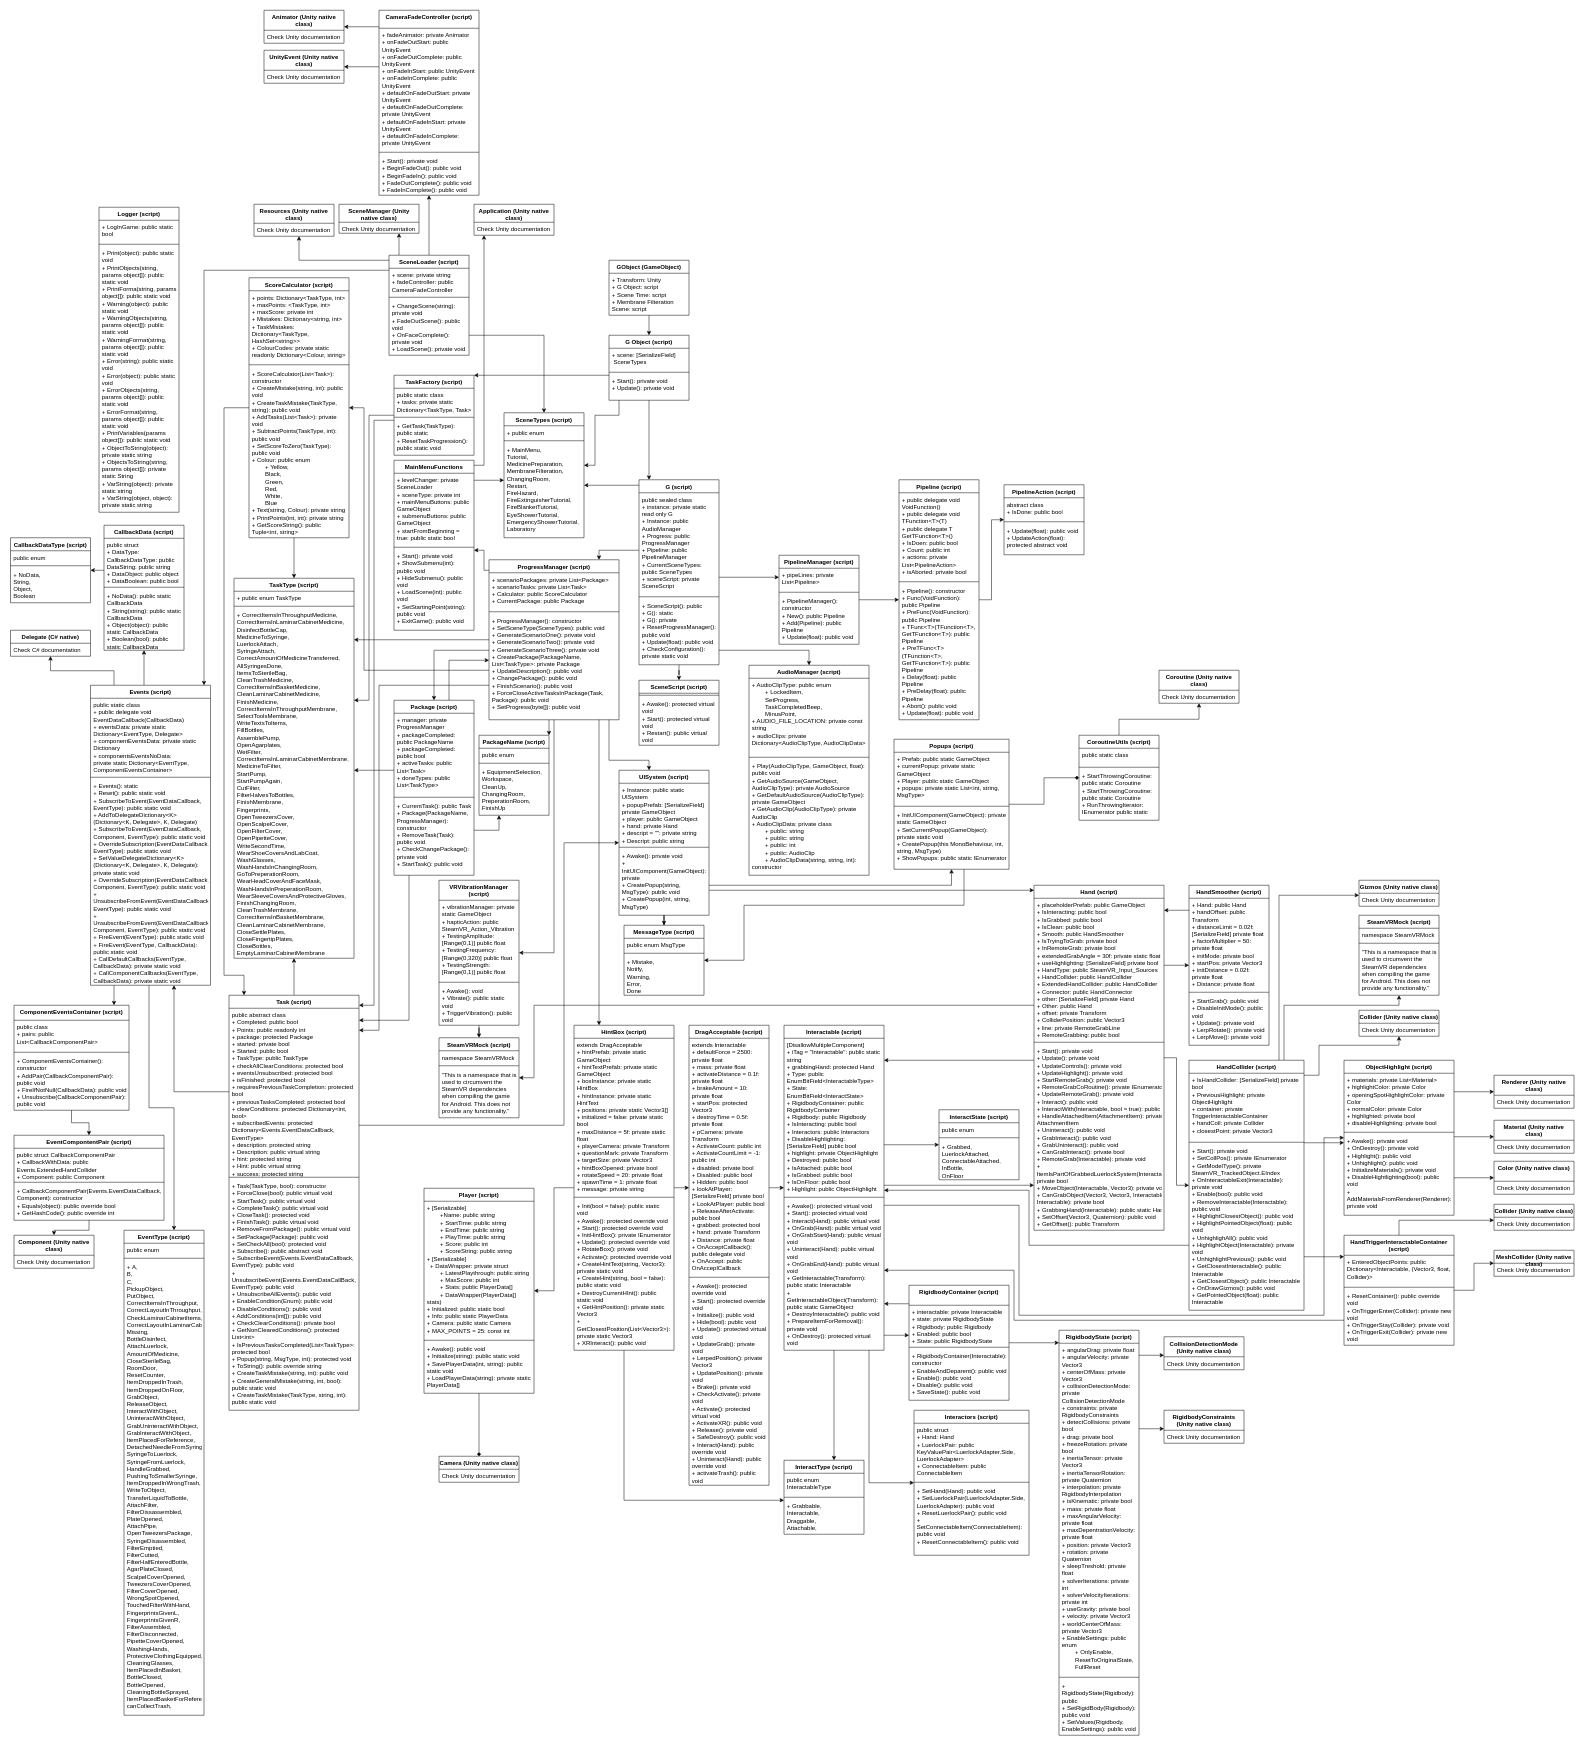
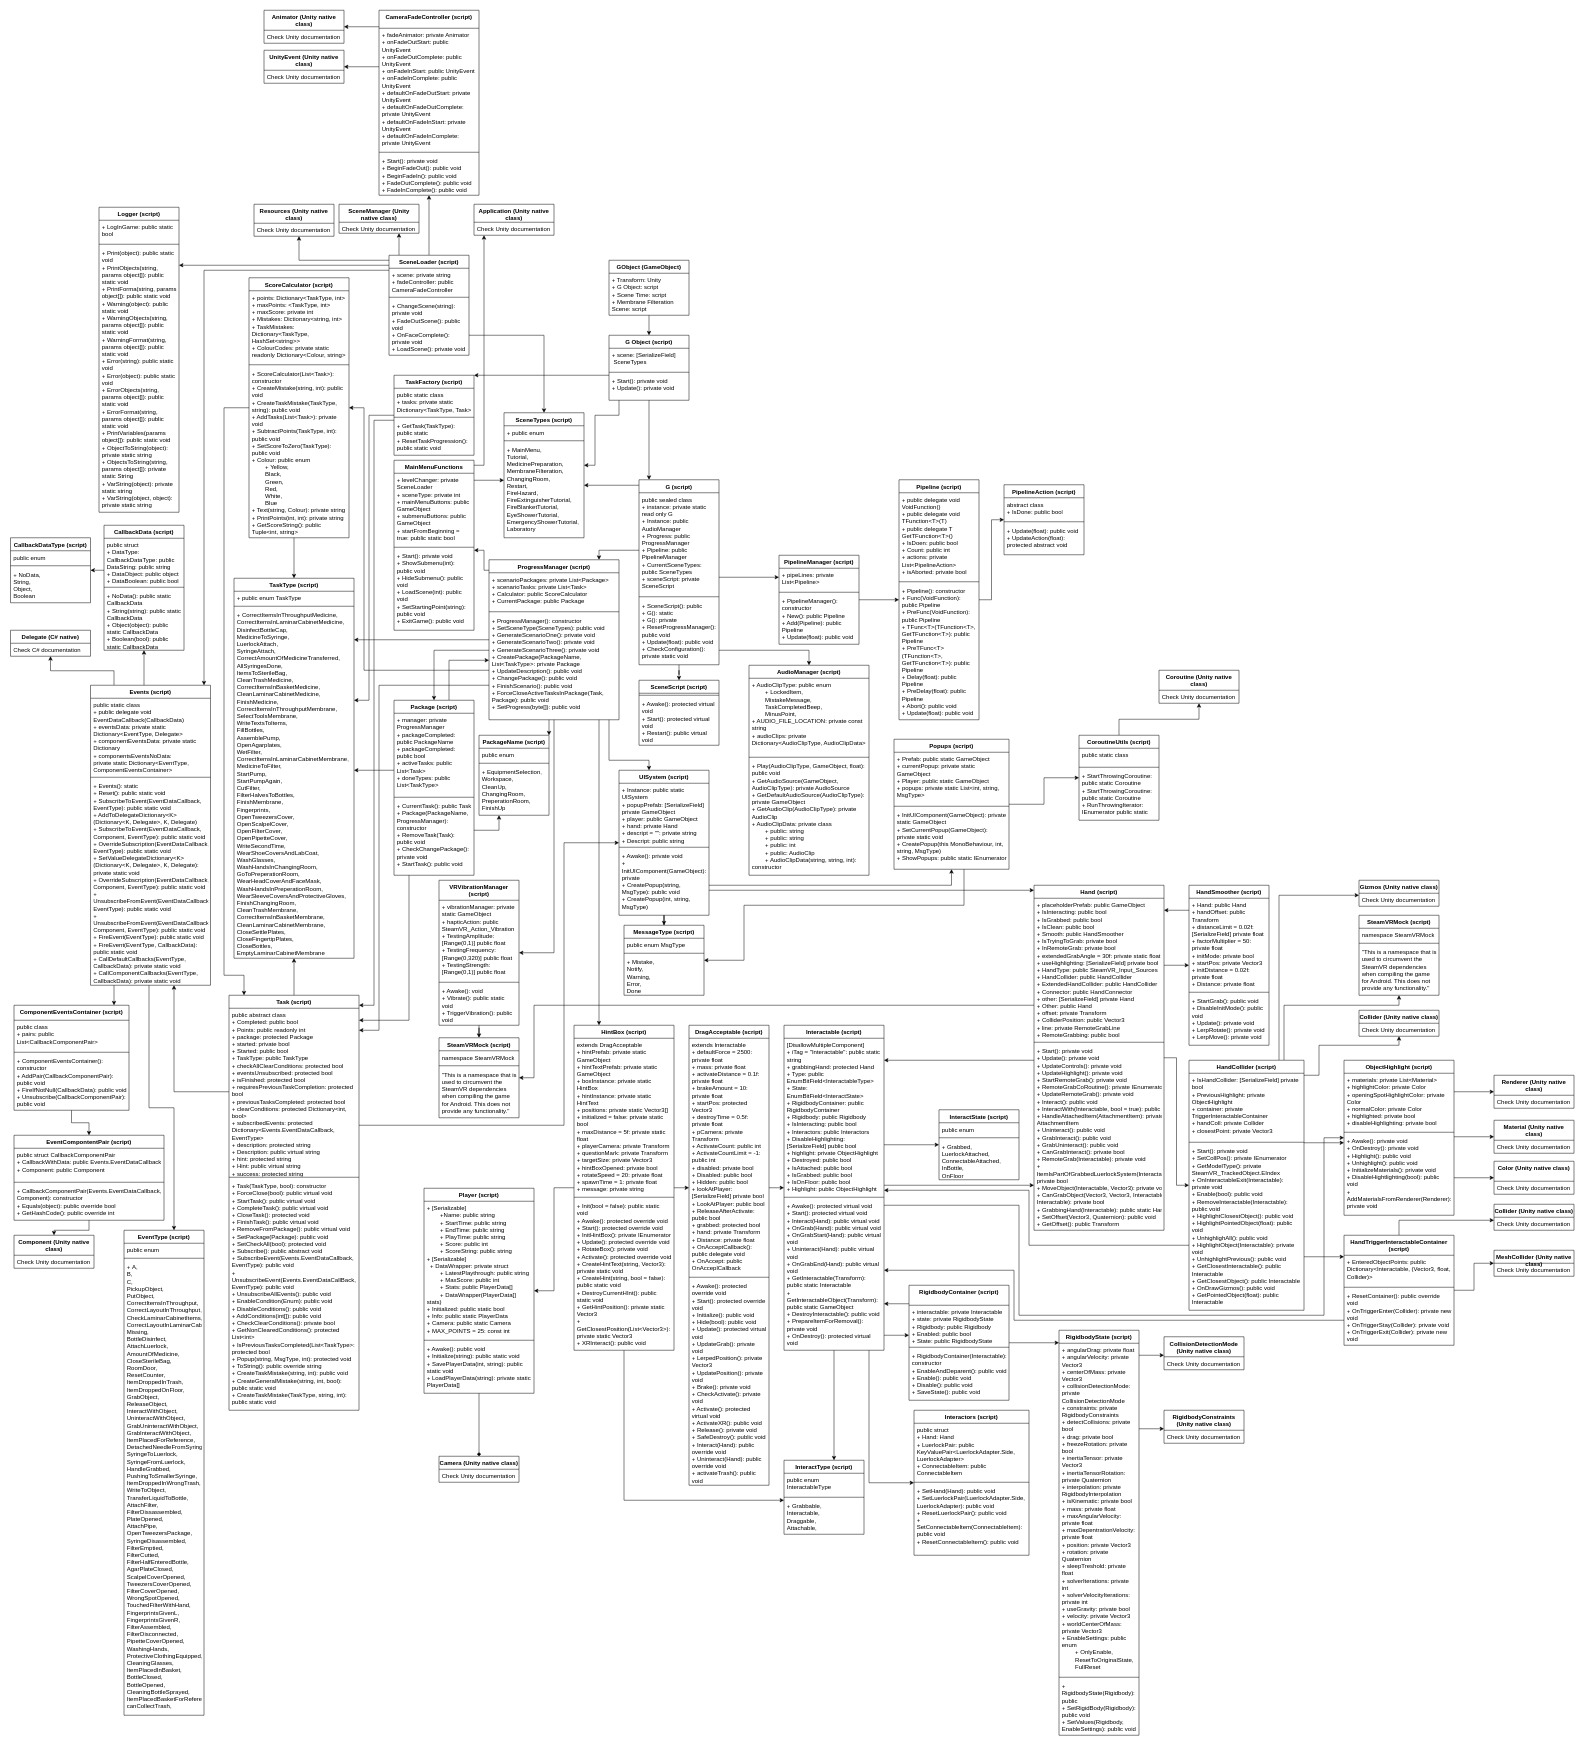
edge "SceneLoader (script)" -> "Logger (script)": added
node "+ AudioClipType: public enum + LockedItem, SetProgress, TaskCompletedBeep, MinusPoint, + AUDIO_FILE_LOCATION: private const string + audioClips: private Dictionary<AudioClipType, AudioClipData>": label "+ AudioClipType: public enum + LockedItem, SetProgress, TaskCompletedBeep, MinusPoint, + AUDIO_FILE_LOCATION: private const string + audioClips: private Dictionary<AudioClipType, AudioClipData>" -> "+ AudioClipType: public enum + LockedItem, MistakeMessage, TaskCompletedBeep, MinusPoint, + AUDIO_FILE_LOCATION: private const string + audioClips: private Dictionary<AudioClipType, AudioClipData>"
edge "Popups (script)" -> "CoroutineUtils (script)": arrowhead diamond -> classic
node "public struct CallbackComponentPair + CallbackWithData: public Events.ExtendedHandCollider + Component: public Component": label "public struct CallbackComponentPair + CallbackWithData: public Events.ExtendedHandCollider + Component: public Component" -> "public struct CallbackComponentPair + CallbackWithData: public Events.EventDataCallback + Component: public Component"
